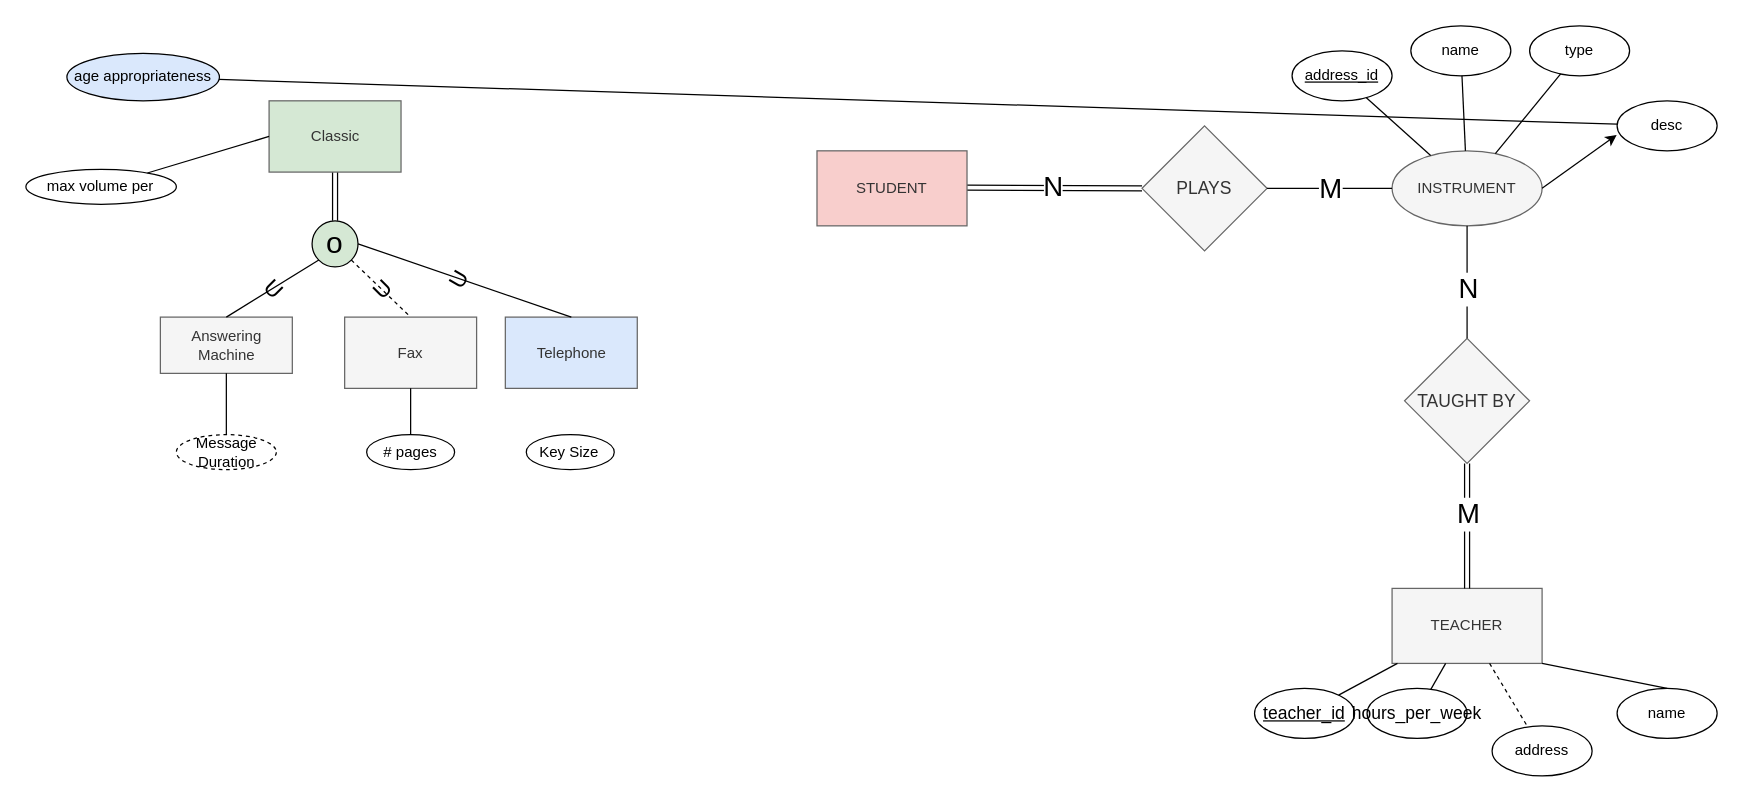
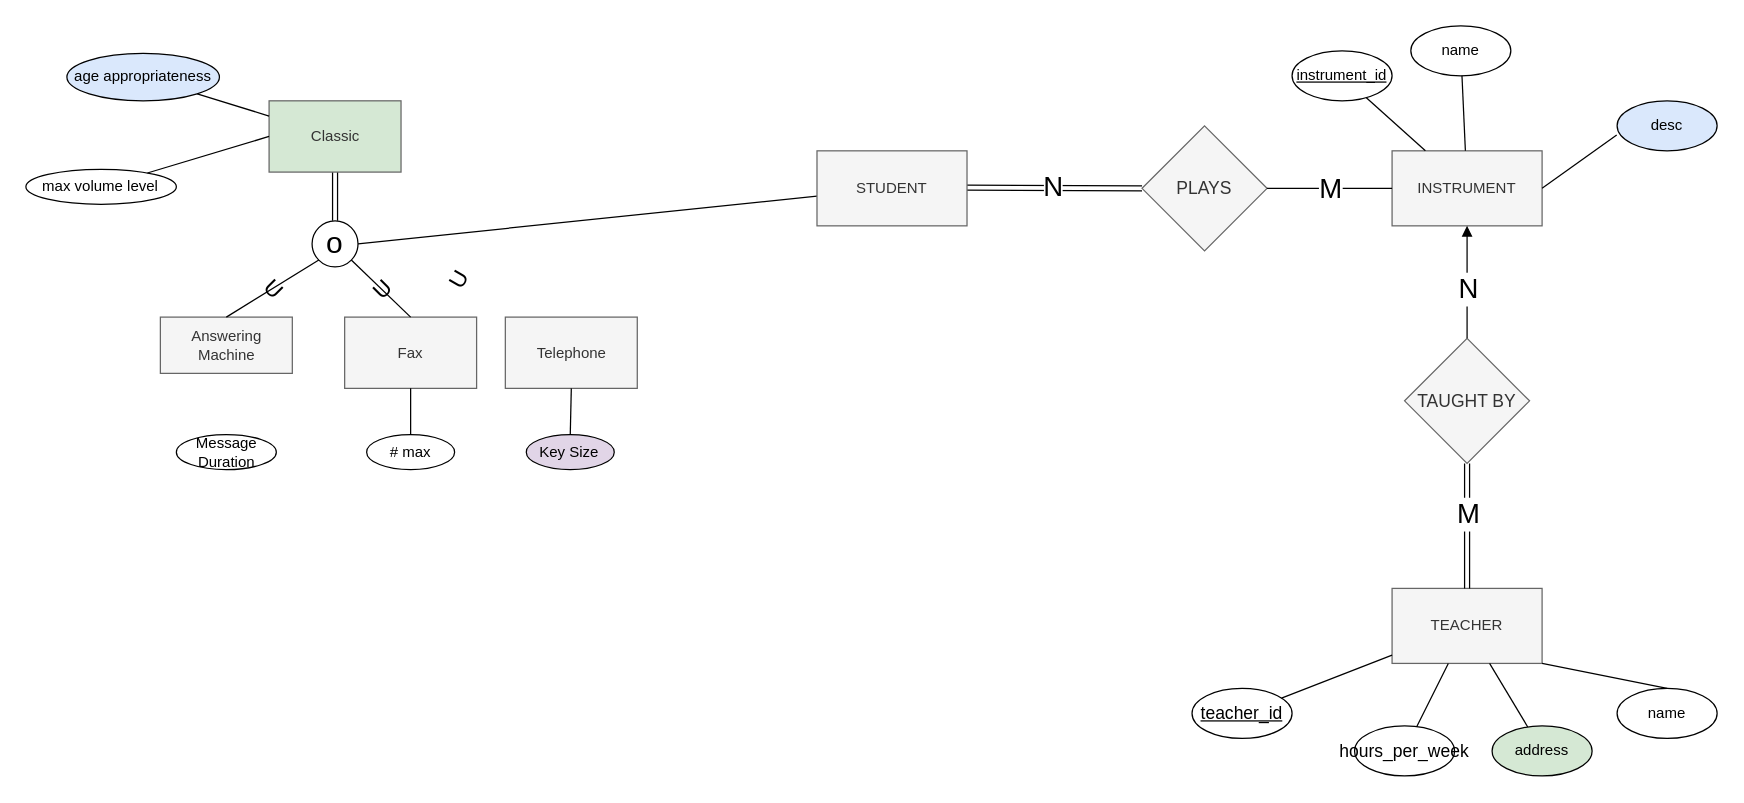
node "type": removed
node "address_id": label "address_id" -> "instrument_id"
edge "age appropriateness" -- "desc": now "age appropriateness" -- "Classic"
edge "type" -- "INSTRUMENT": removed
node "desc": fillcolor #ffffff -> #dae8fc
edge "INSTRUMENT" -> "desc": arrowhead classic -> none
node "max volume per": label "max volume per" -> "max volume level"
node "STUDENT": fillcolor #f8cecc -> #f5f5f5
node "INSTRUMENT": shape ellipse -> rectangle
edge "INSTRUMENT" -- "TAUGHT BY": arrowhead none -> block
node "o": fillcolor #d5e8d4 -> #ffffff
edge "o" -- "Telephone": now "o" -- "STUDENT"
edge "o" -- "Fax": style dashed -> solid
node "Telephone": fillcolor #dae8fc -> #f5f5f5
edge "Answering Machine" -- "Message Duration": removed
edge "Telephone" -- "Key Size": added
node "Message Duration": style dashed -> solid
node "# pages": label "# pages" -> "# max"
node "Key Size": fillcolor #ffffff -> #e1d5e7
edge "TEACHER" -- "address": style dashed -> solid
node "teacher_id": moved (1304, 713) -> (1242, 713)
node "hours_per_week": moved (1417, 713) -> (1404, 751)
node "address": fillcolor #ffffff -> #d5e8d4
